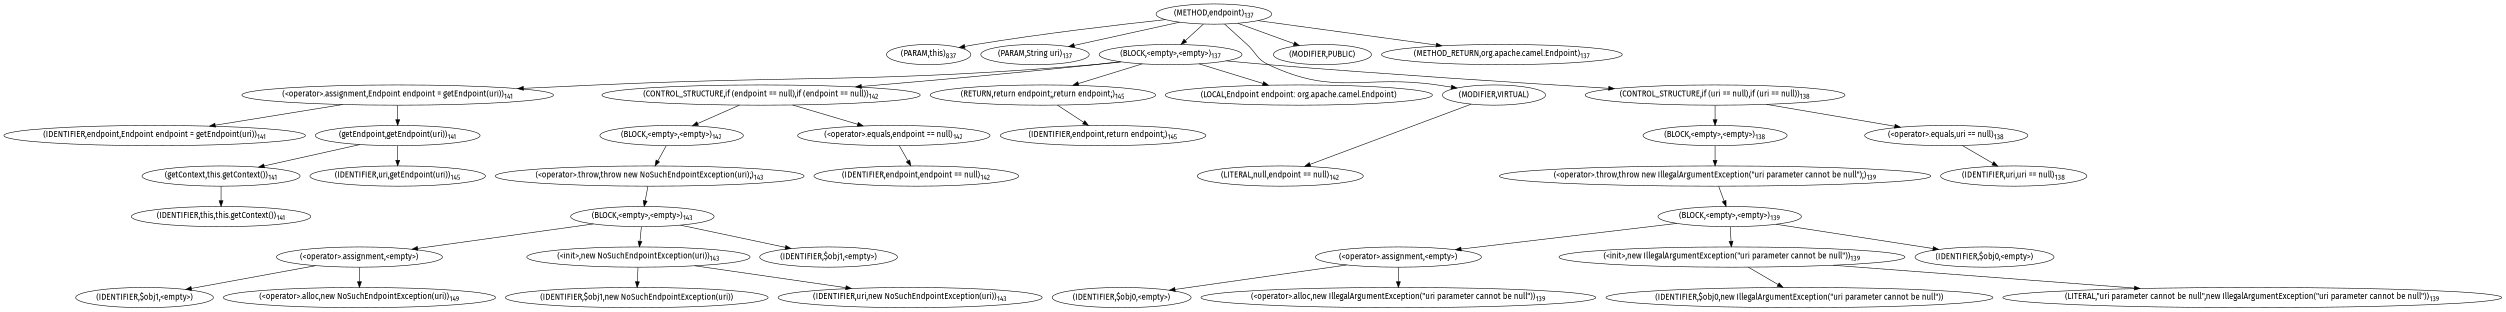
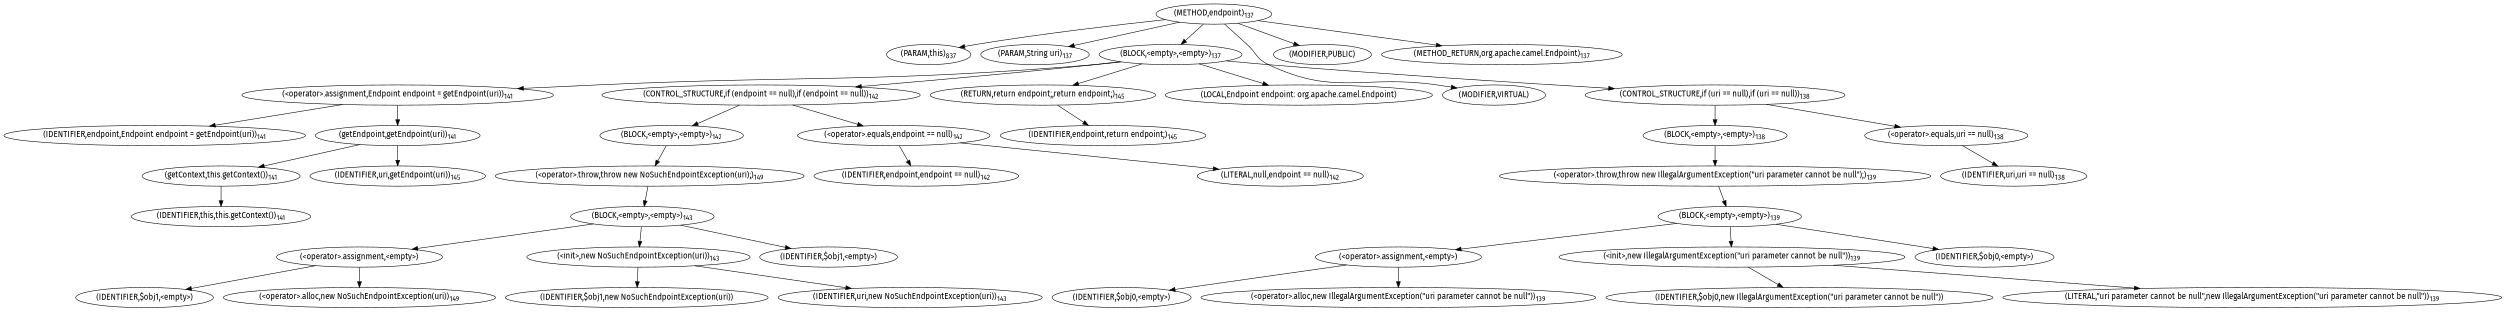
edge "(MODIFIER,VIRTUAL)" -> "(LITERAL,null,endpoint == null)": now "(<operator>.equals,endpoint == null)" -> "(LITERAL,null,endpoint == null)"
node "(<operator>.throw,throw new NoSuchEndpointException(uri);)": text "143" -> "149"
